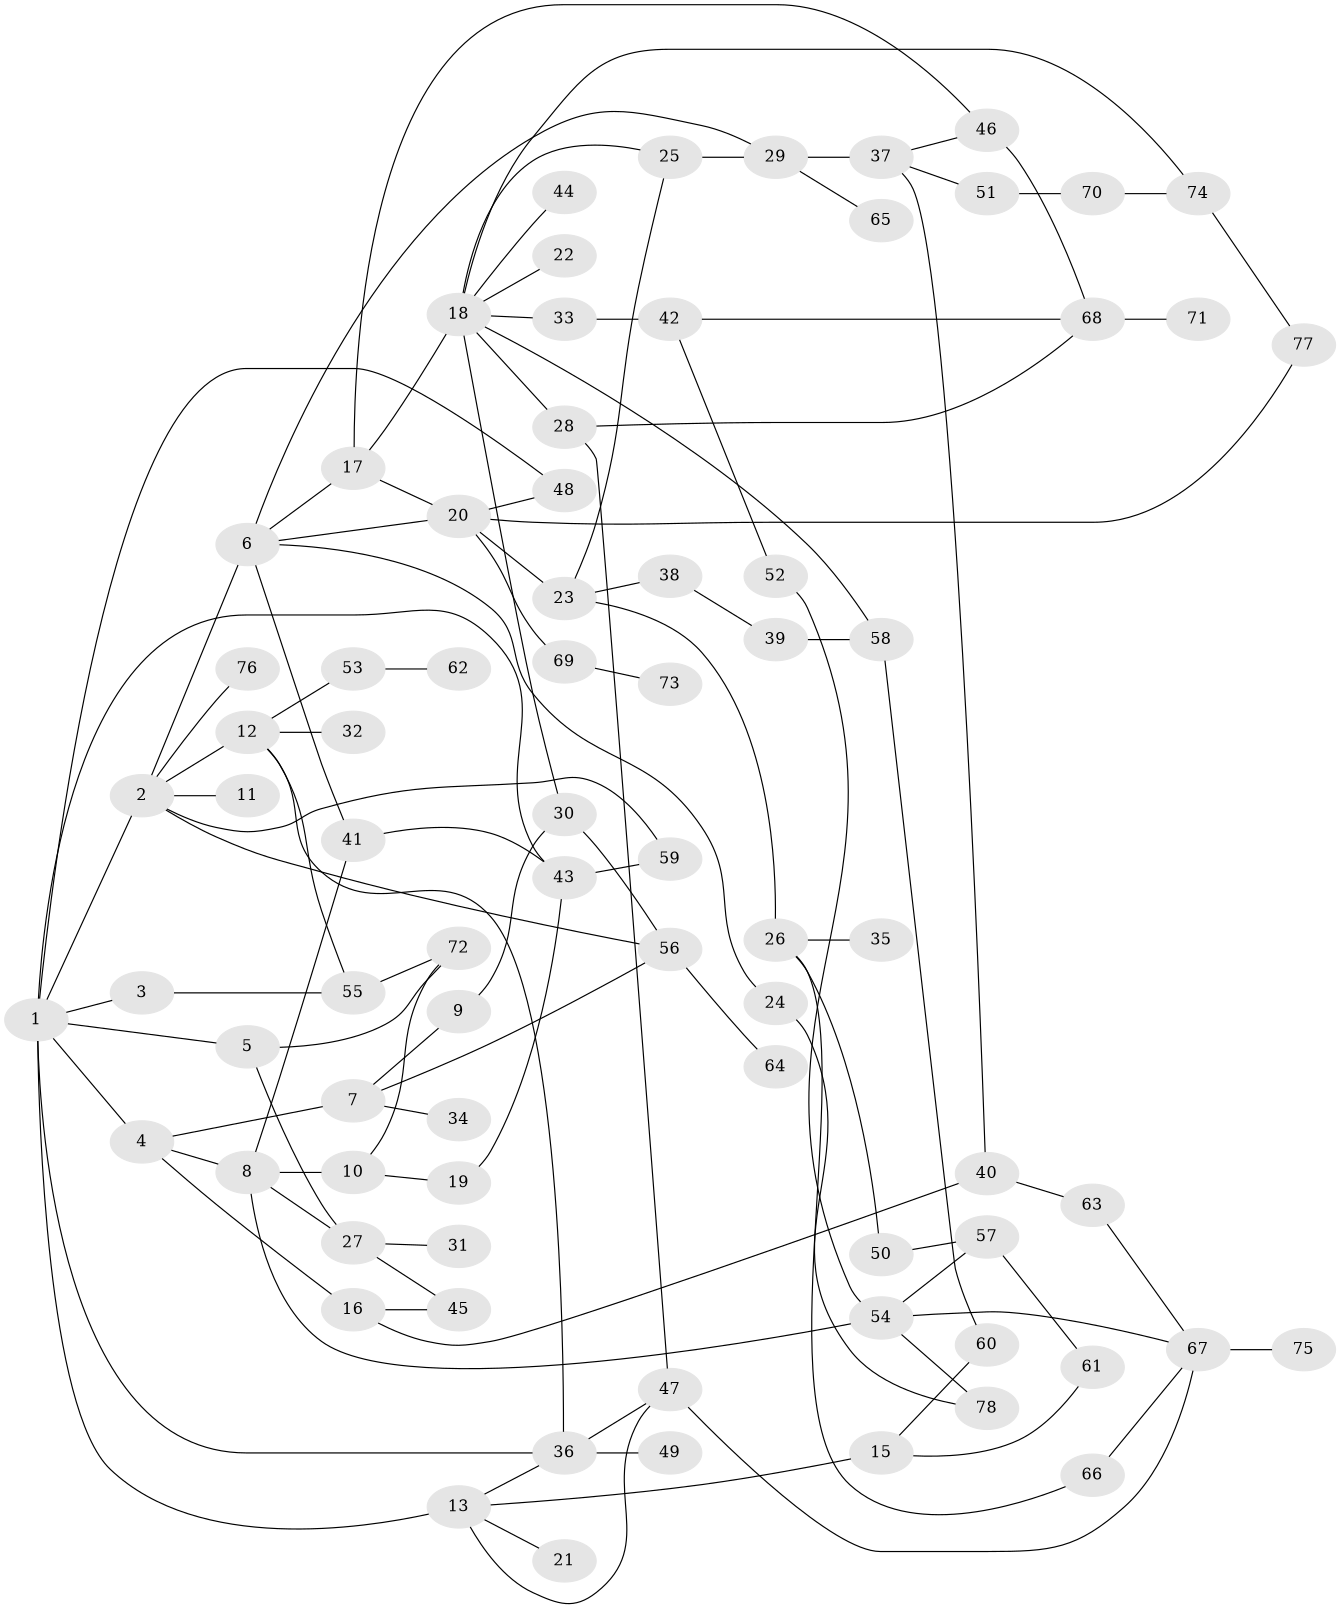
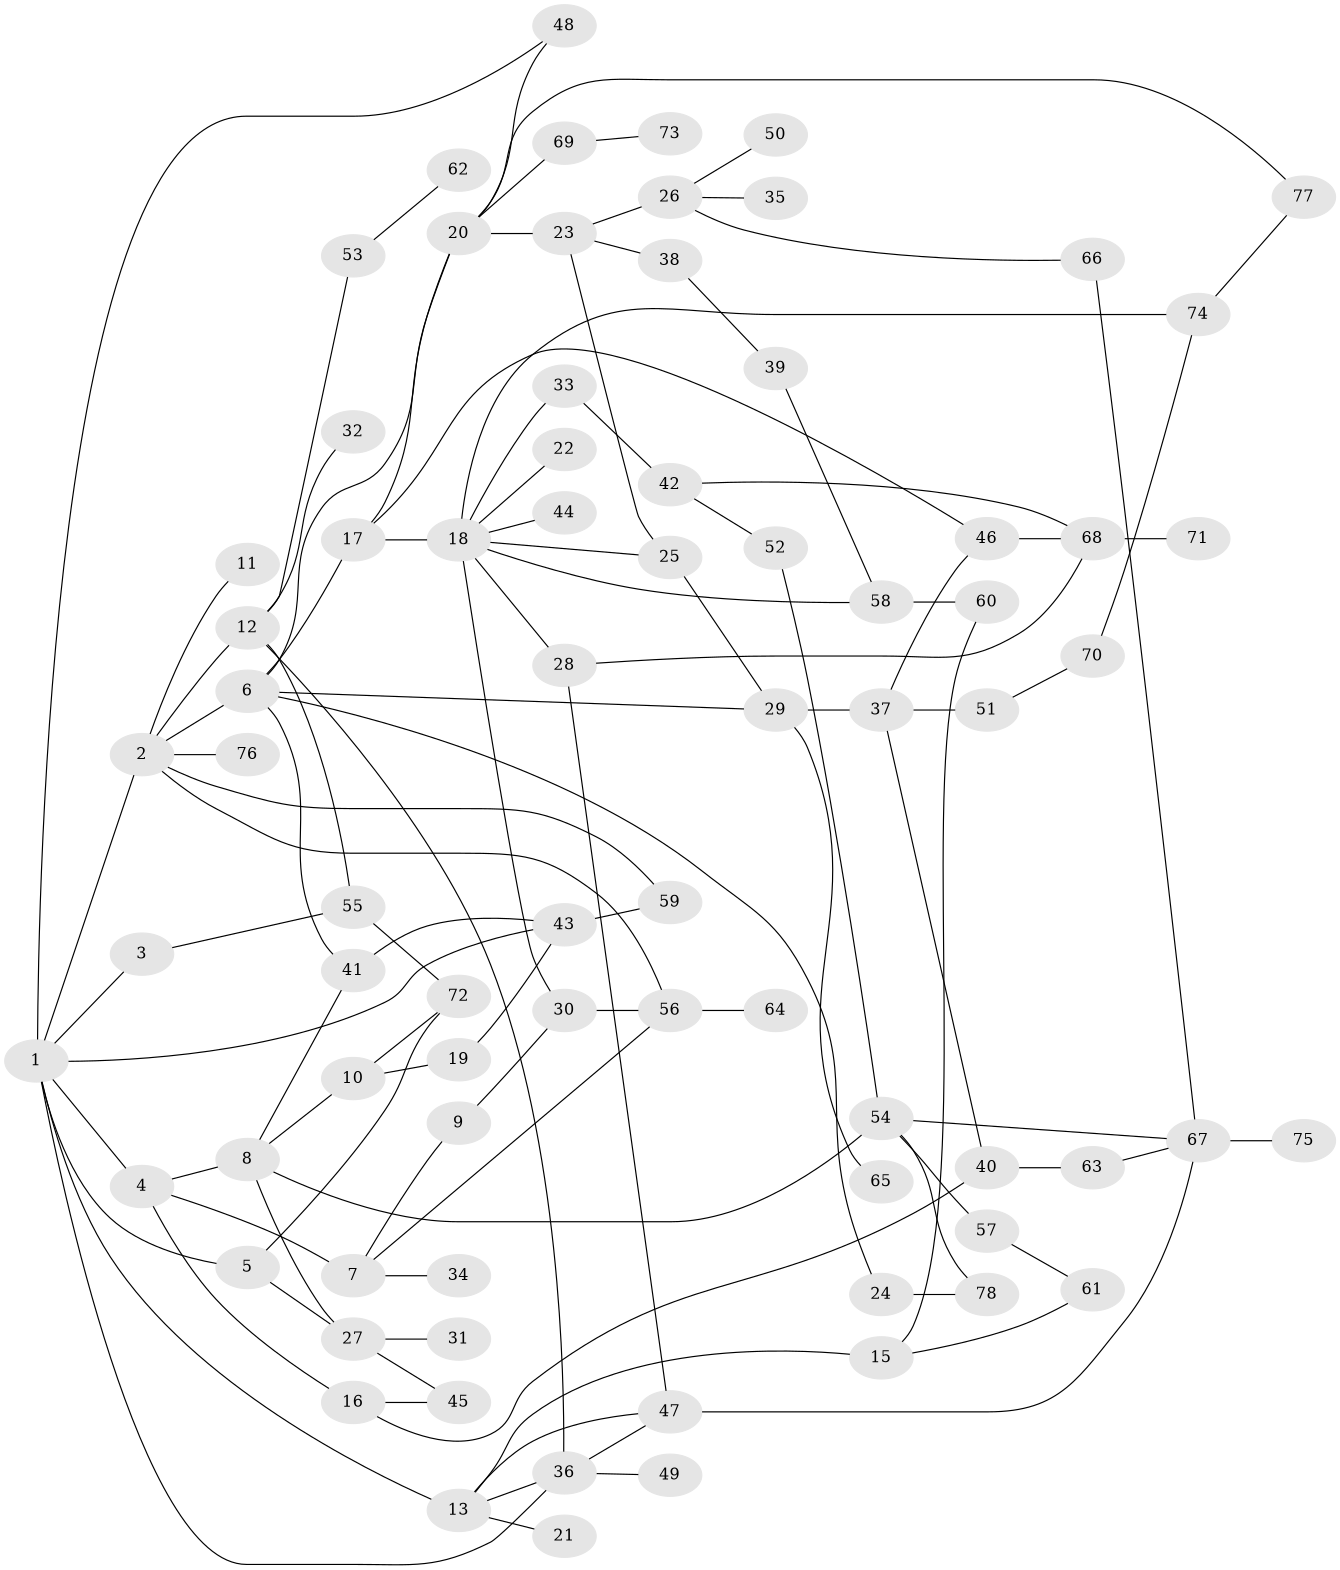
edge "57" -- "50": removed
